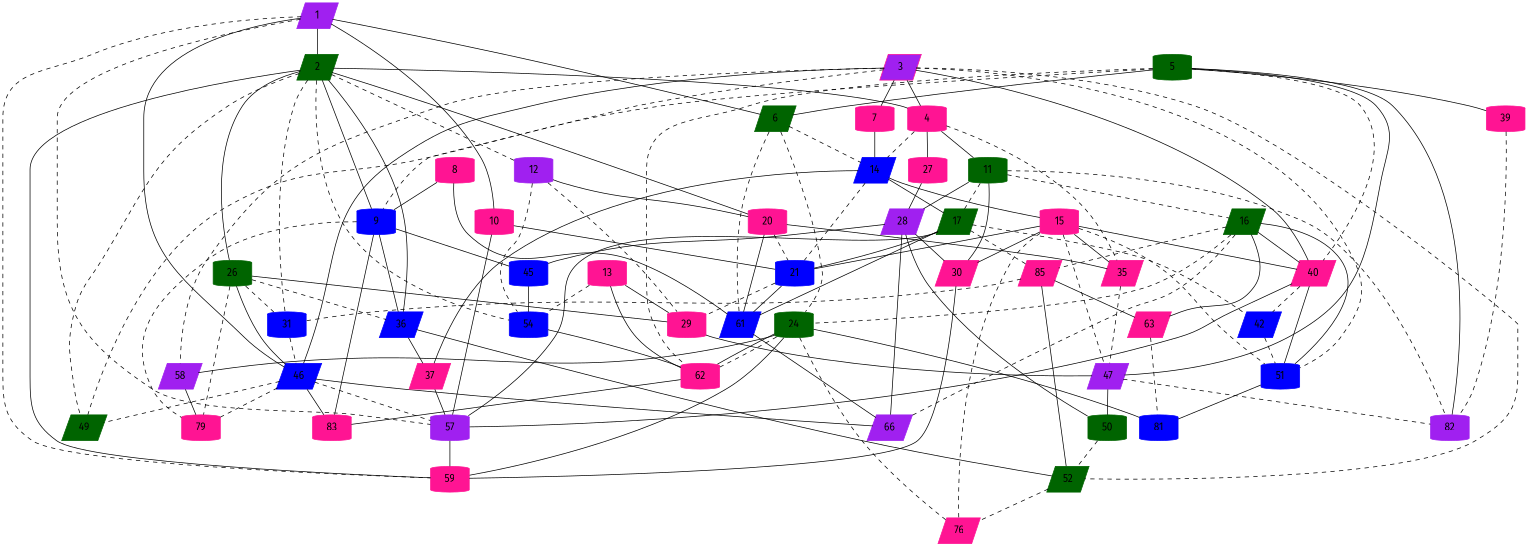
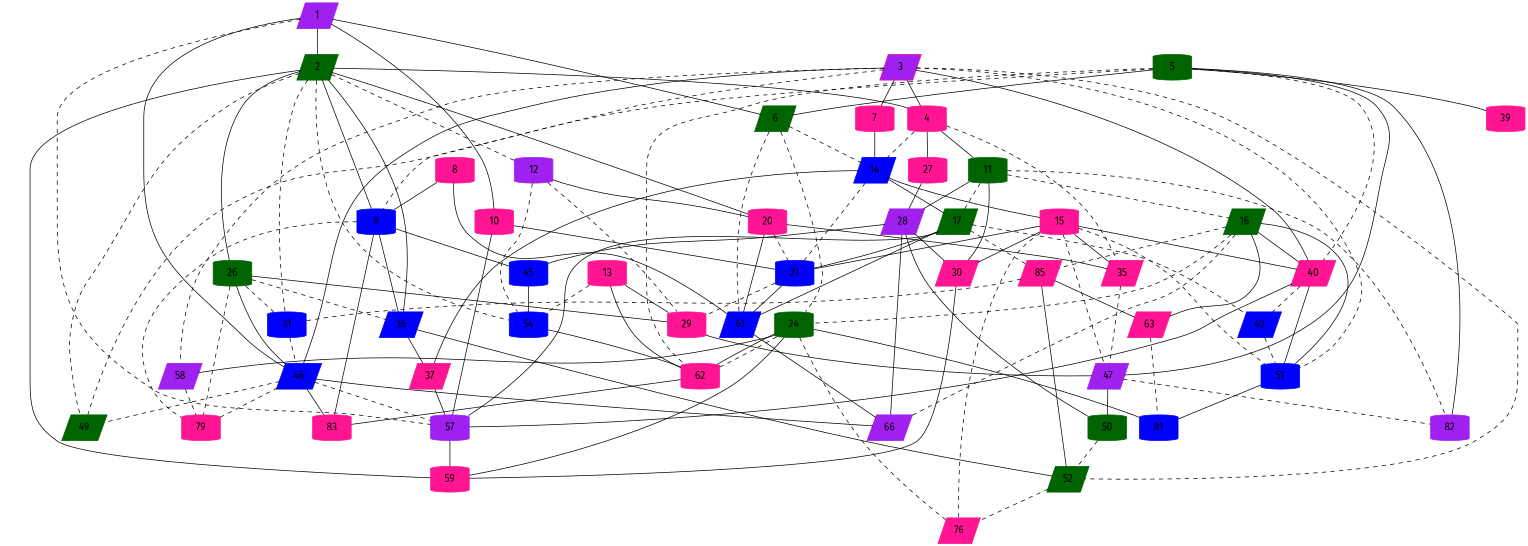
edge "39" -- "82": removed
edge "1" -- "59": removed
edge "58" -- "79": style solid -> dashed
